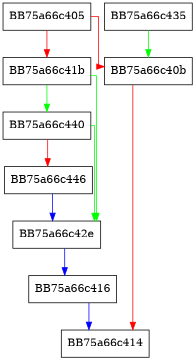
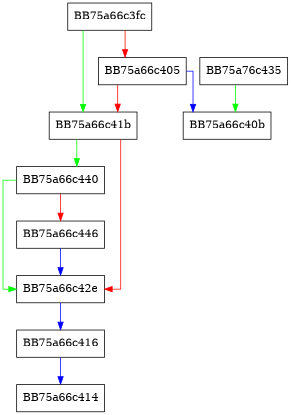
node "BB75a66c3fc": added
node "BB75a66c435": label "BB75a66c435" -> "BB75a76c435"
edge "BB75a66c405" -> "BB75a66c40b": color red -> blue
edge "BB75a66c41b" -> "BB75a66c42e": color green -> red
edge "BB75a66c40b" -> "BB75a66c414": removed
